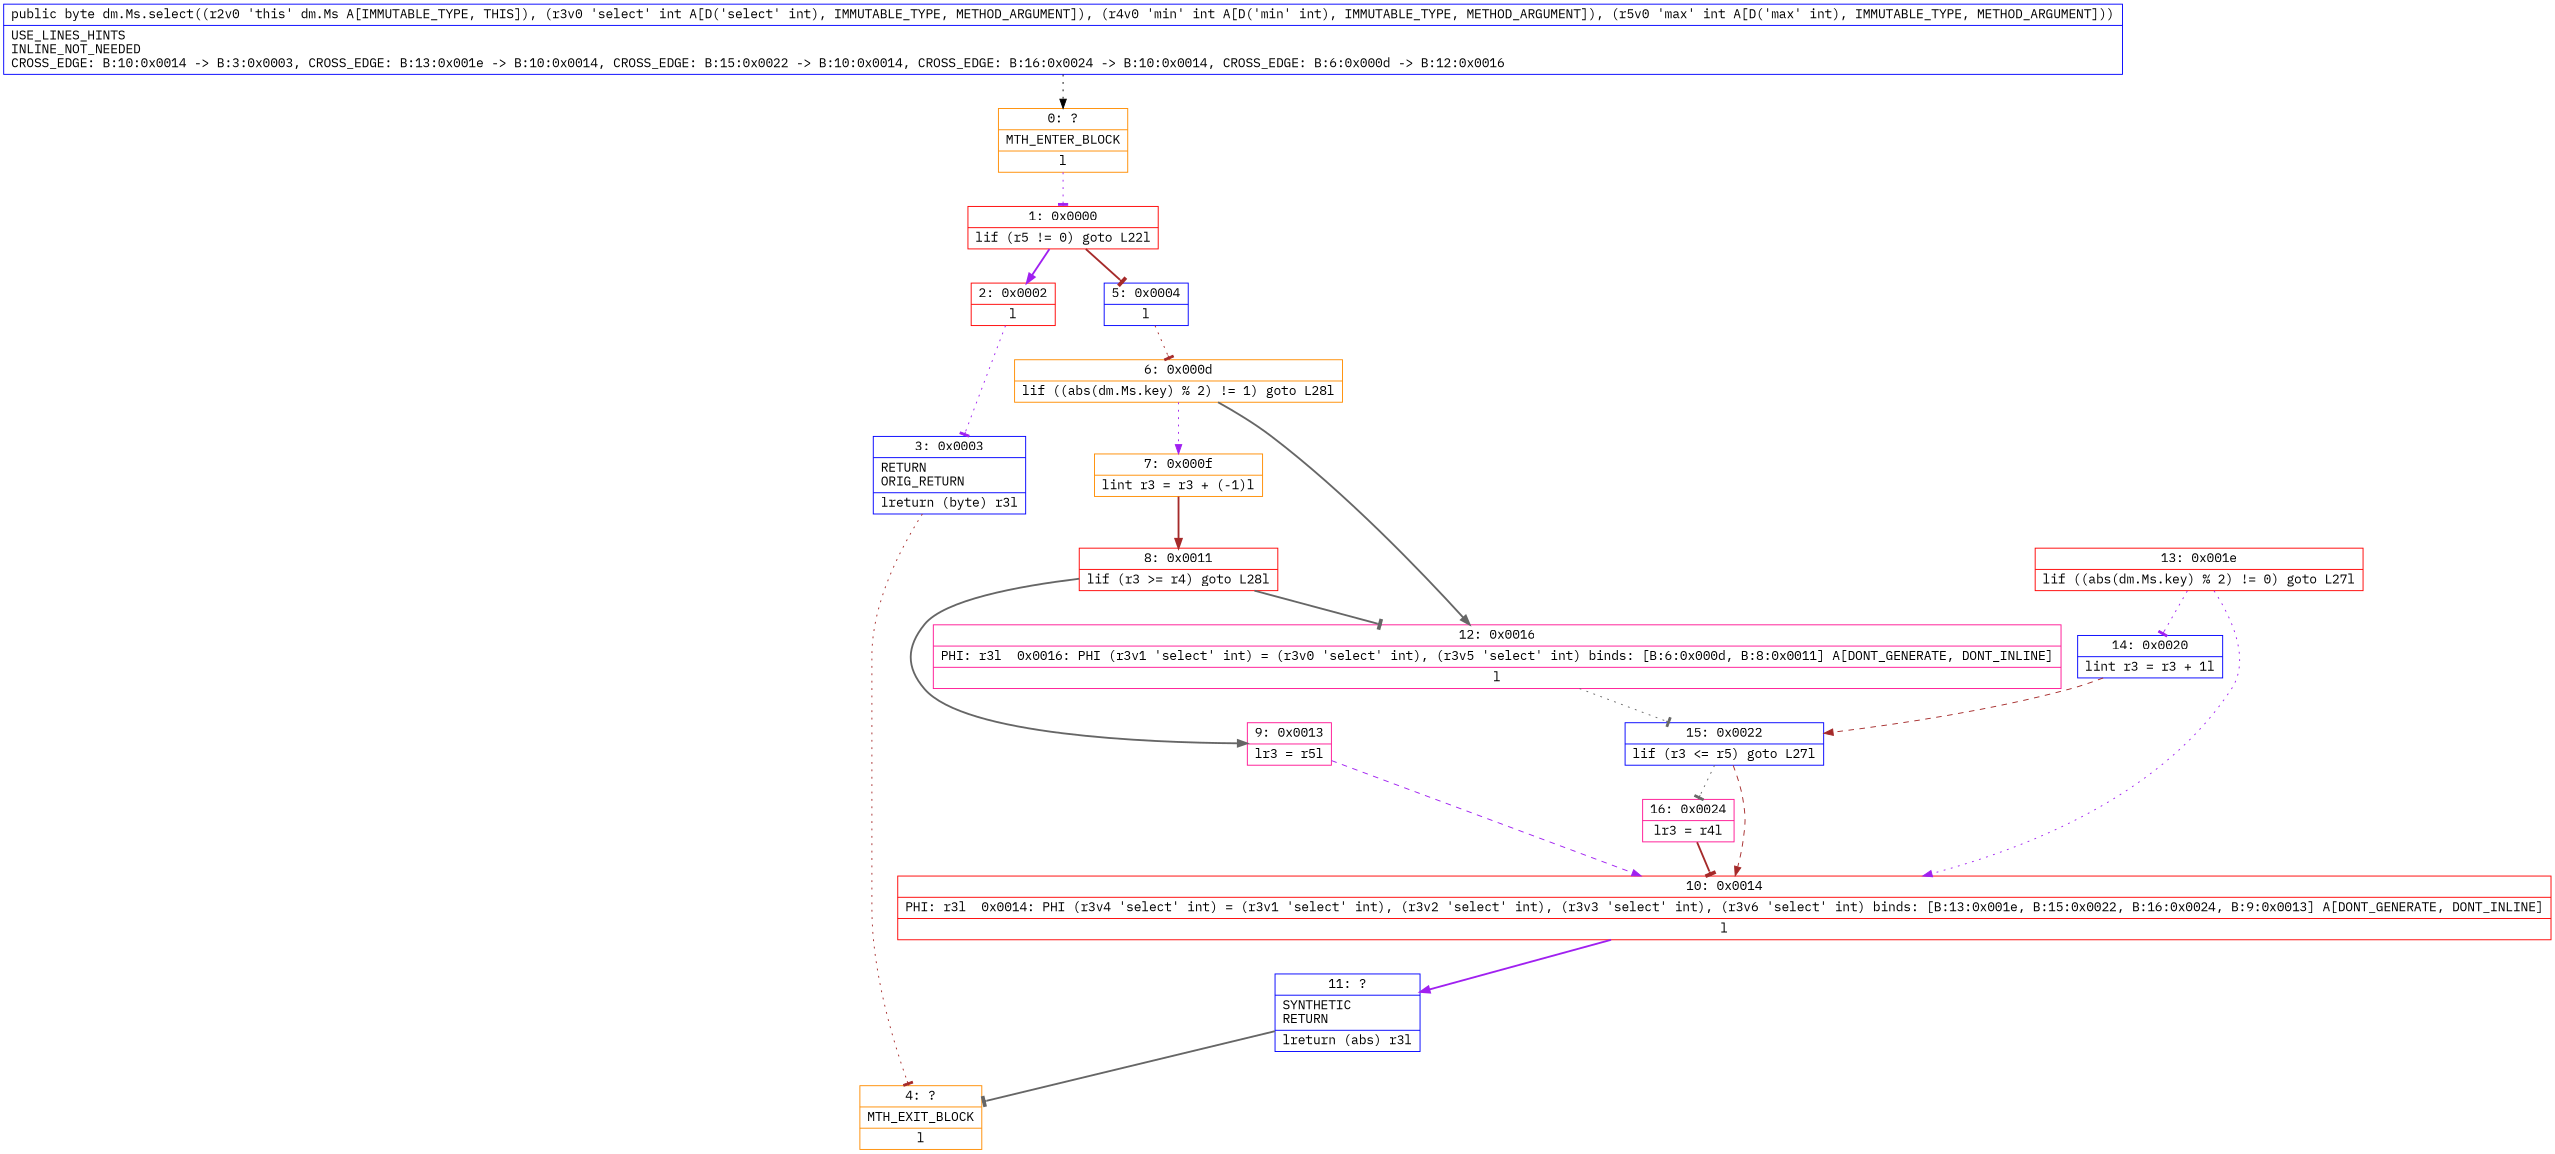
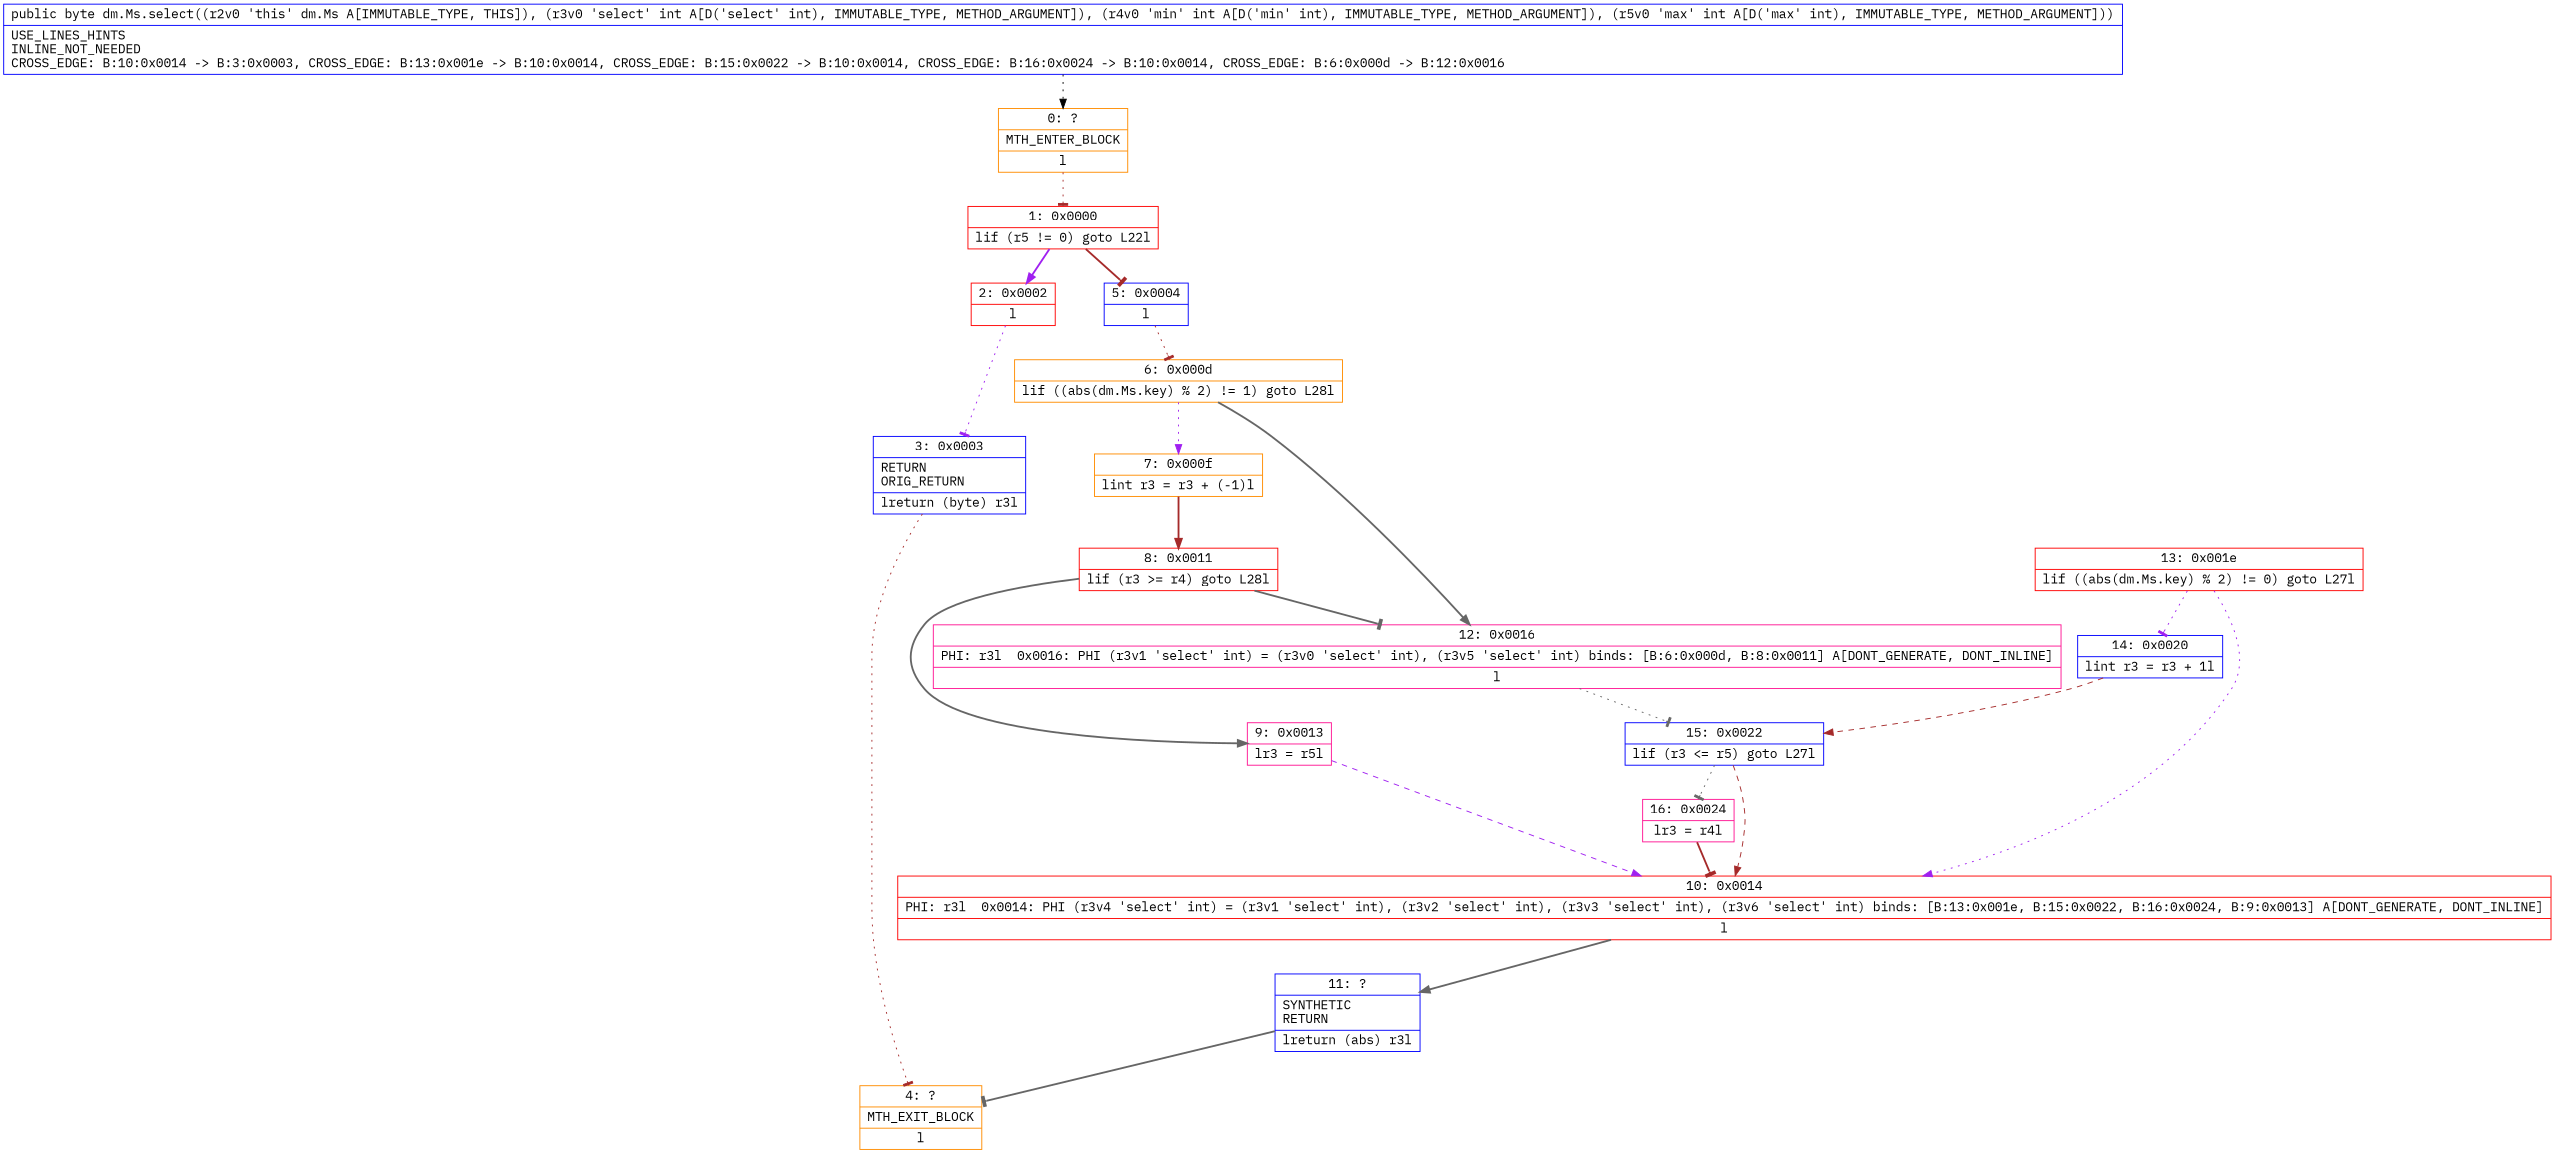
edge "0: ?" -> "1: 0x0000": color purple -> brown
edge "10: 0x0014" -> "11: ?": color purple -> gray40
